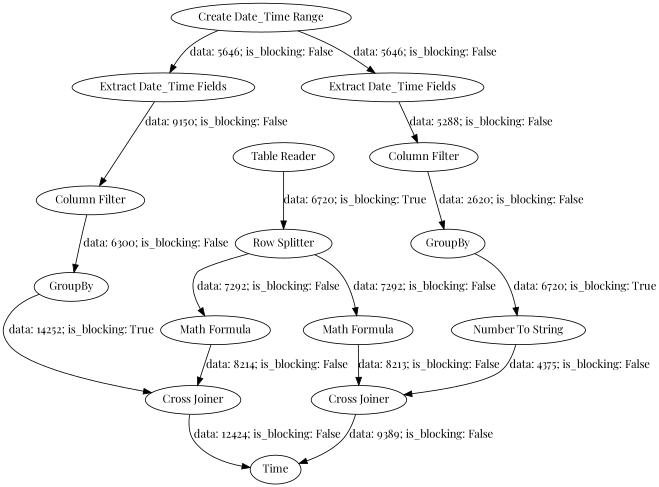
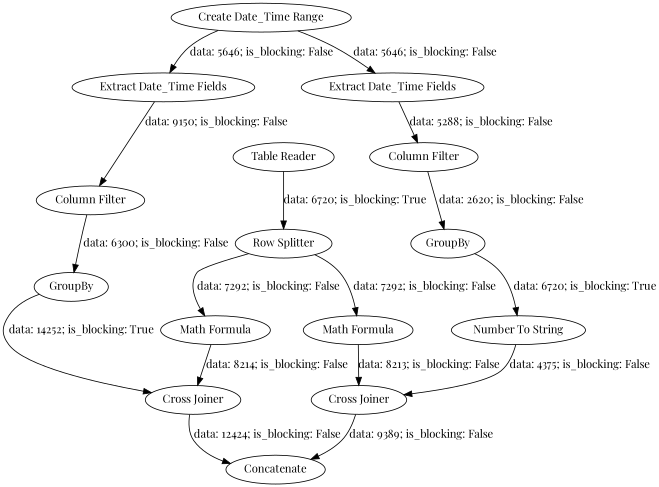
node "Time": label "Time" -> "Concatenate"
